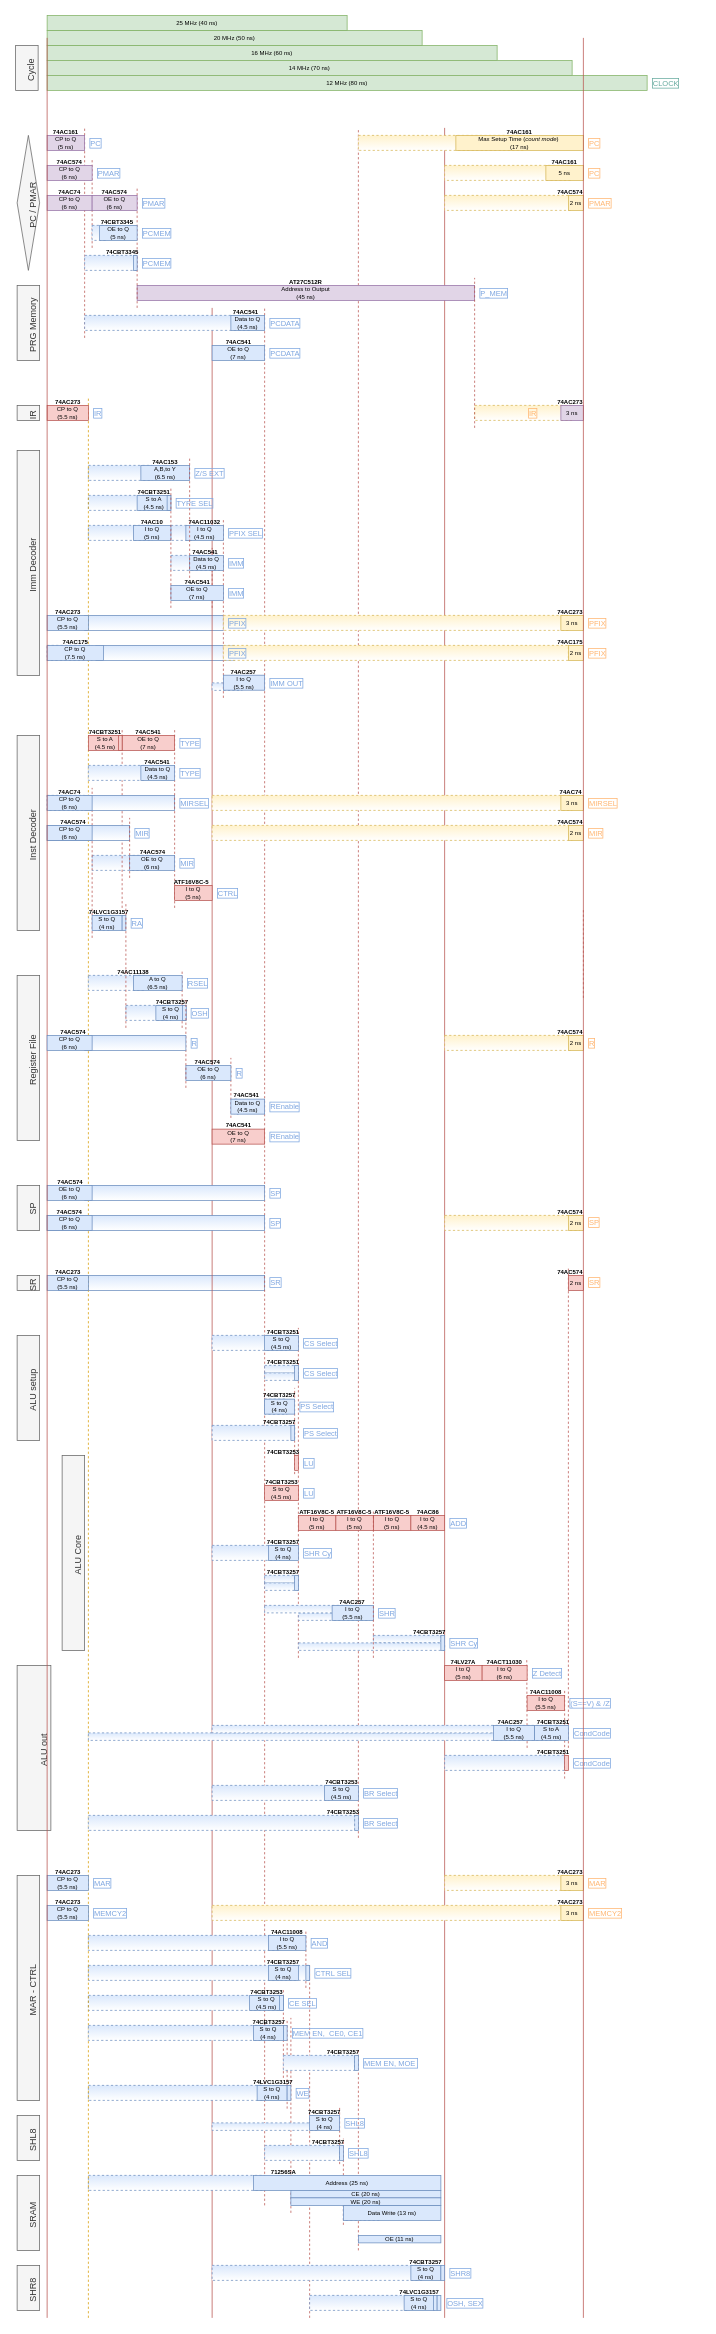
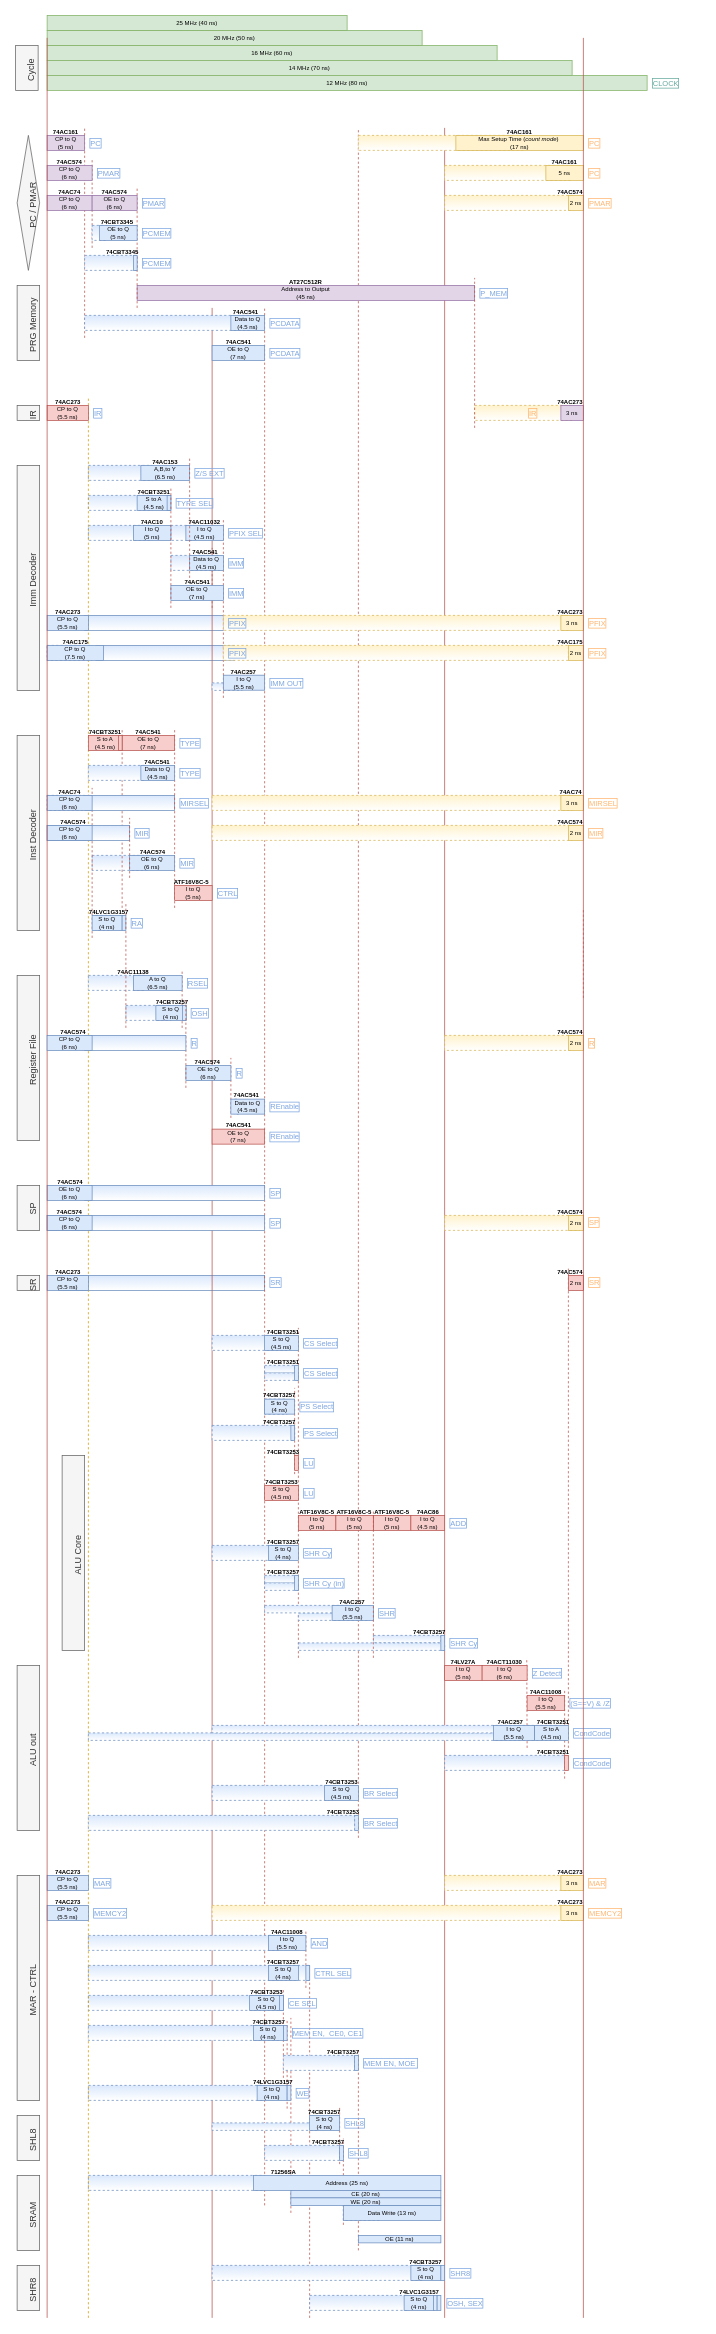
node "Imm Decoder": moved (28, 563) -> (28, 578)
node "ALU setup": removed
node "SHR Cy (in)": added
node "ALU out": size 34x165 -> 23x165
